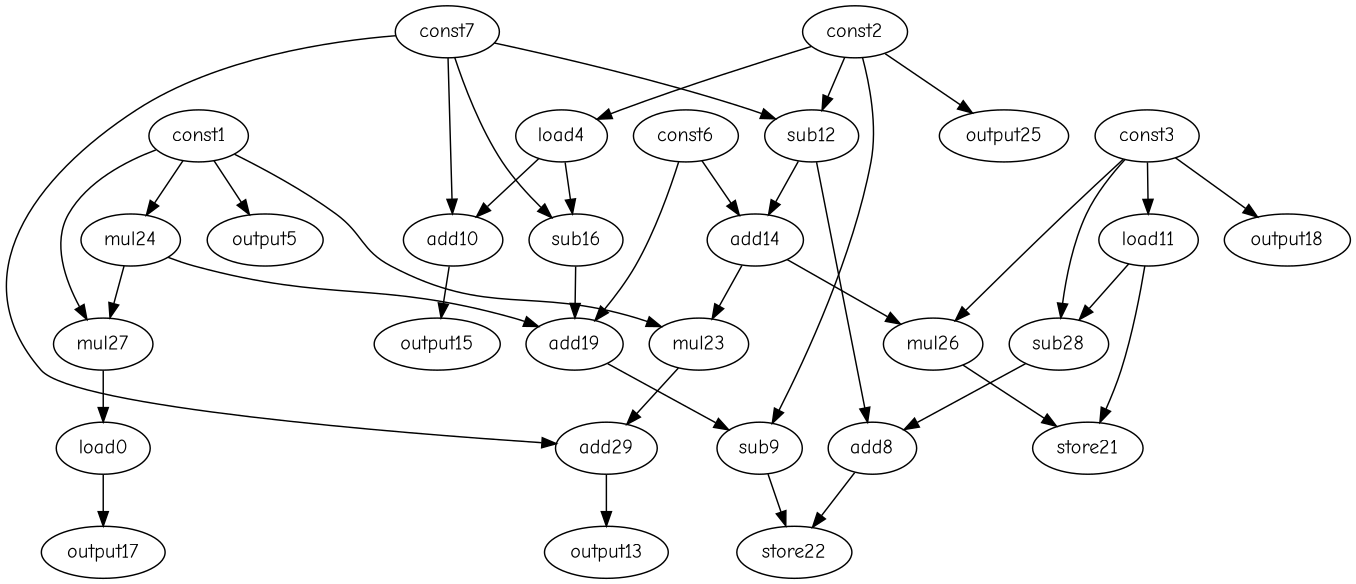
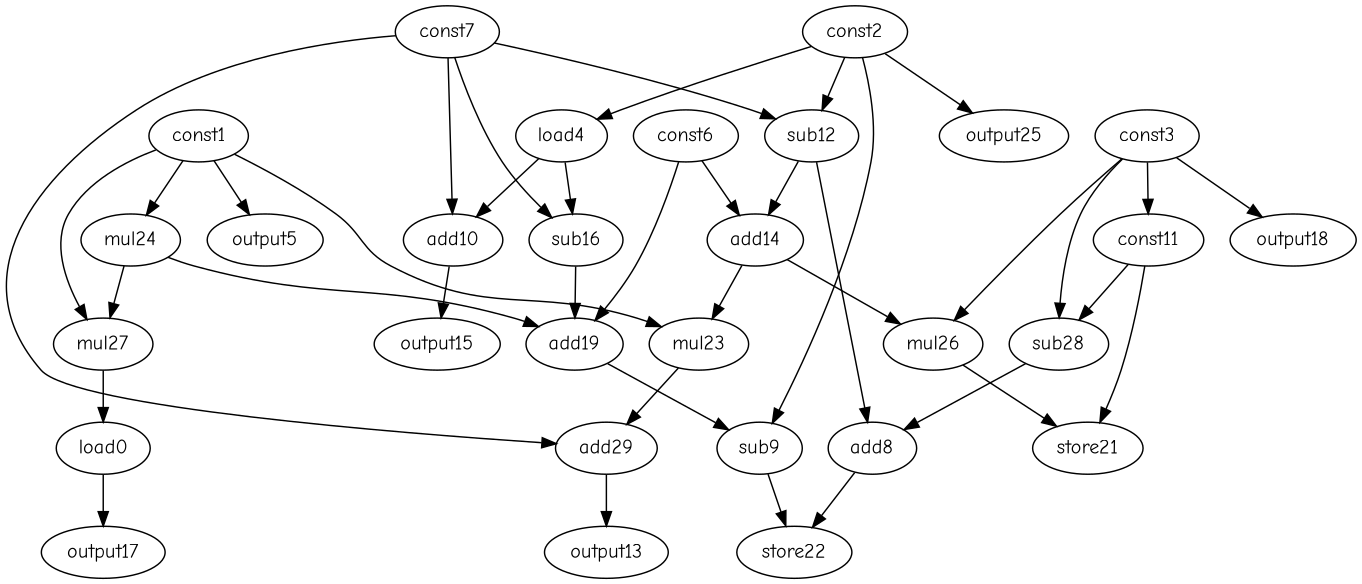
node "load11": label "load11" -> "const11"
